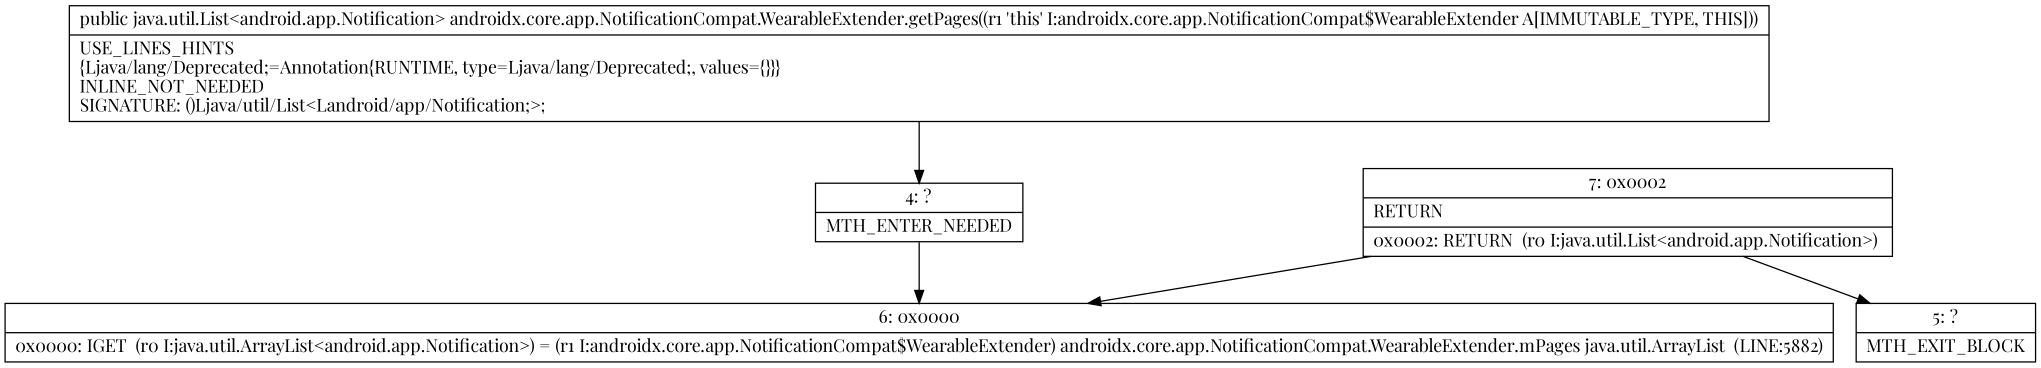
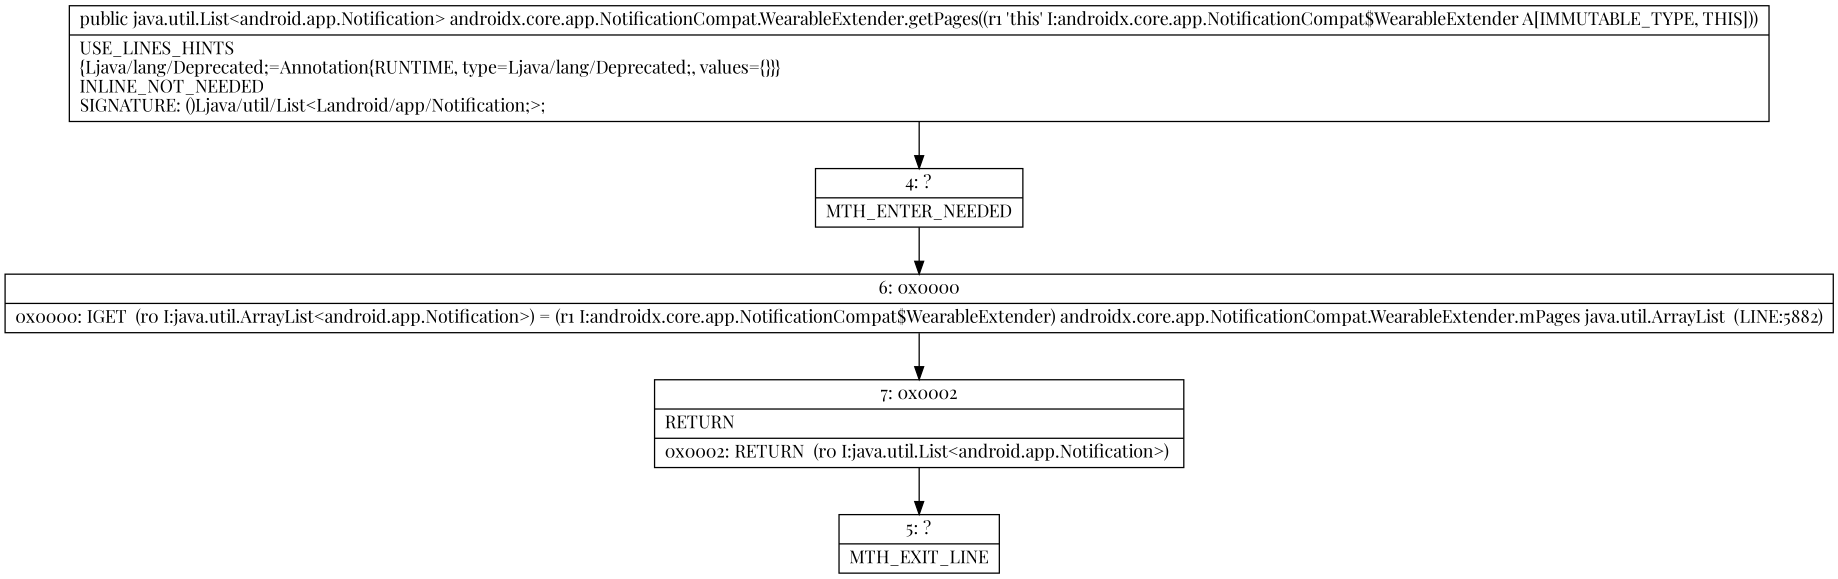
edge "7: 0x0002" -> "6: 0x0000": reversed
node "5: ?": text "MTH_EXIT_BLOCK" -> "MTH_EXIT_LINE"
